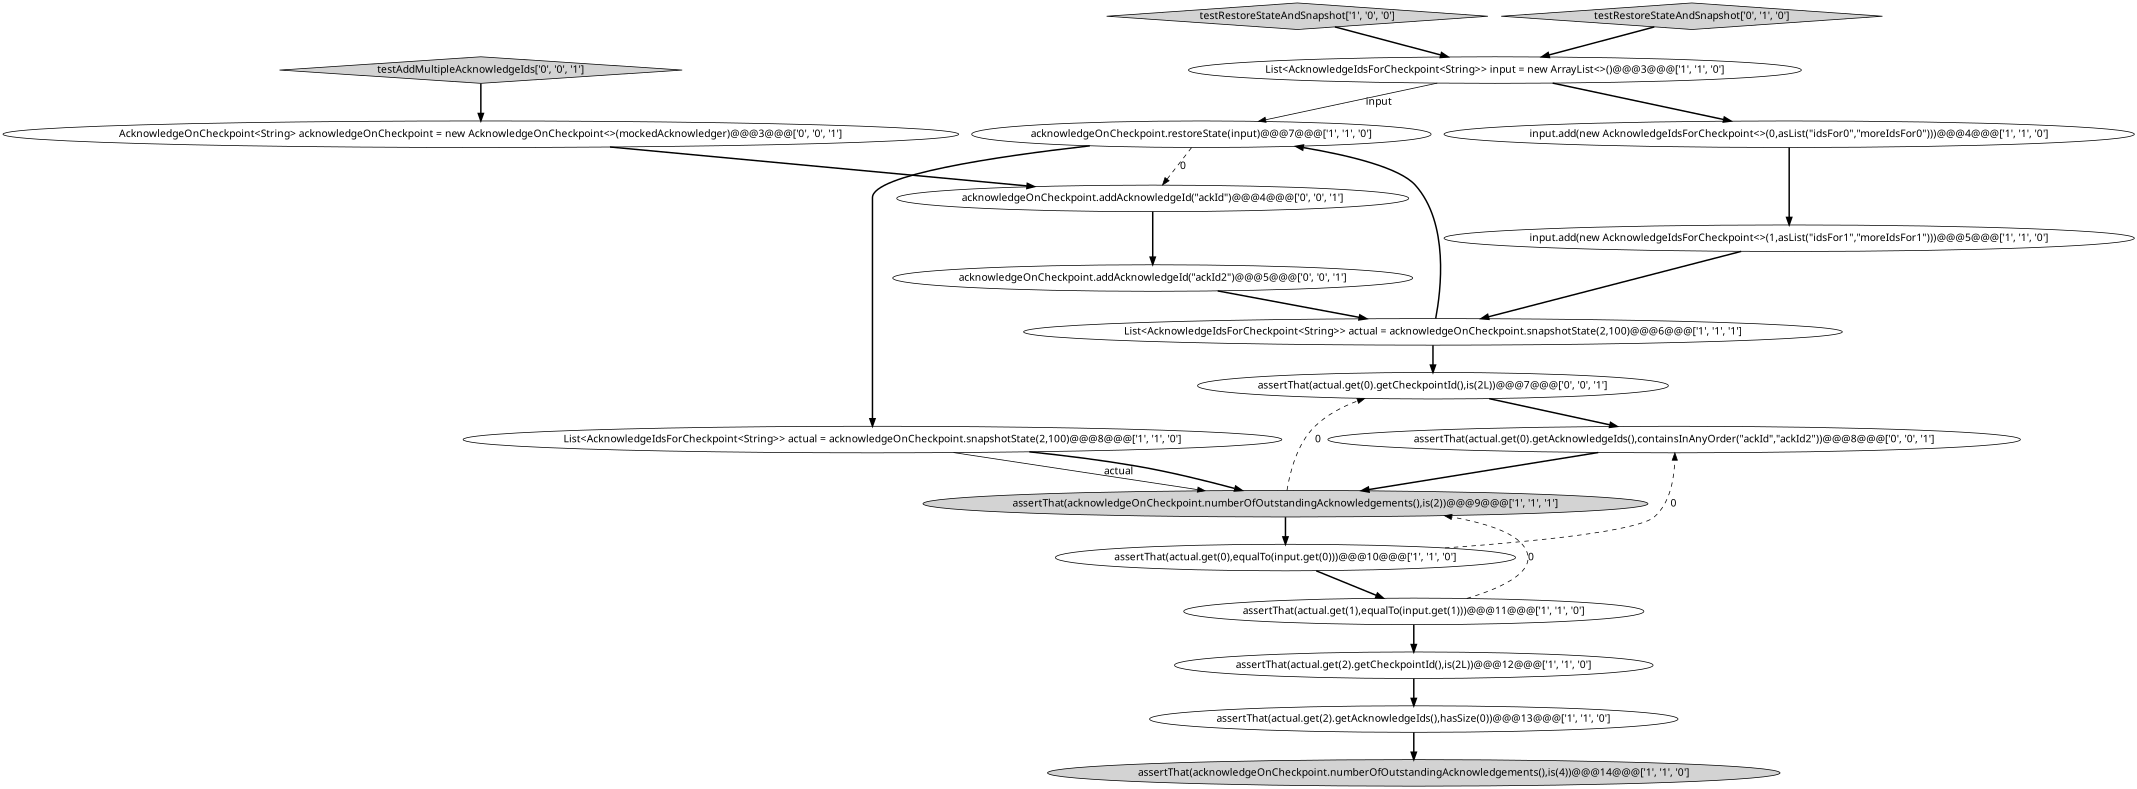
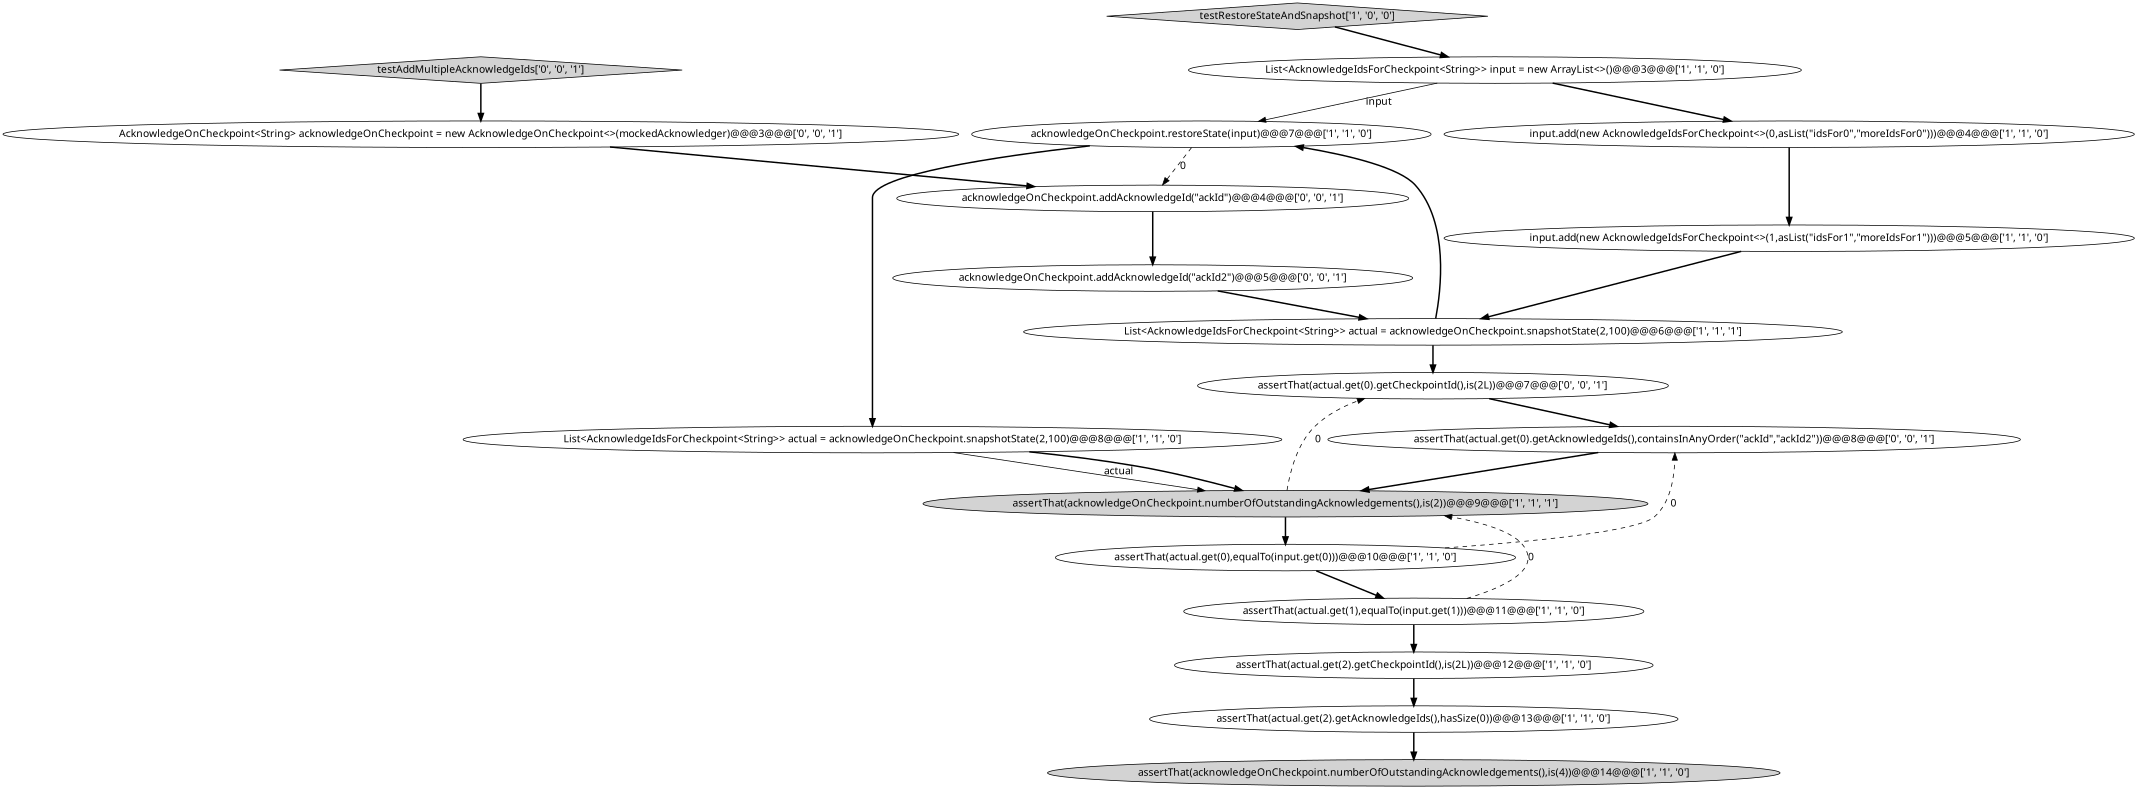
node "testRestoreStateAndSnapshot['0', '1', '0']": removed
